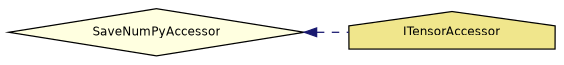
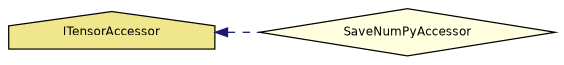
edge "ITensorAccessor" -> "SaveNumPyAccessor": reversed
